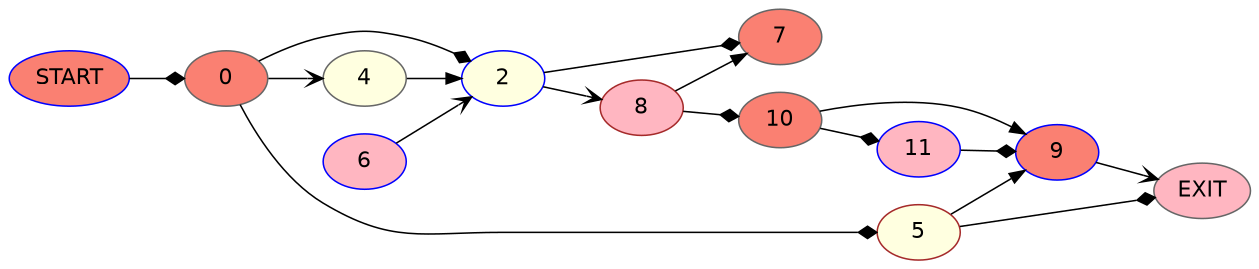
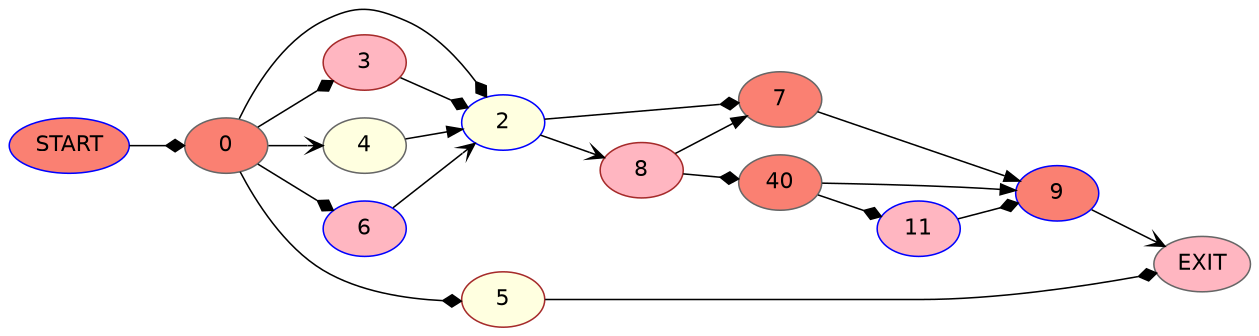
node "3": added
node "10": label "10" -> "40"
edge "0" -> "6": added
edge "5" -> "9": now "7" -> "9"
